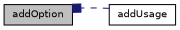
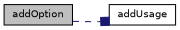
edge "addUsage" -> "addOption": reversed
